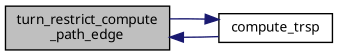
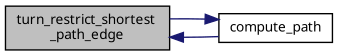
node "turn_restrict_compute _path_edge": label "turn_restrict_compute _path_edge" -> "turn_restrict_shortest _path_edge"
node "compute_trsp": label "compute_trsp" -> "compute_path"
